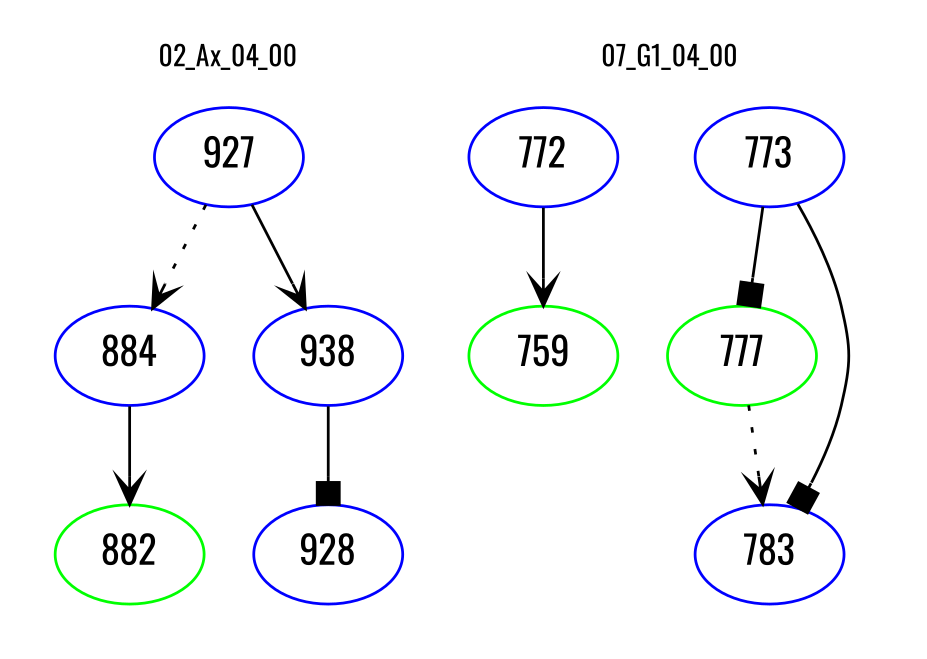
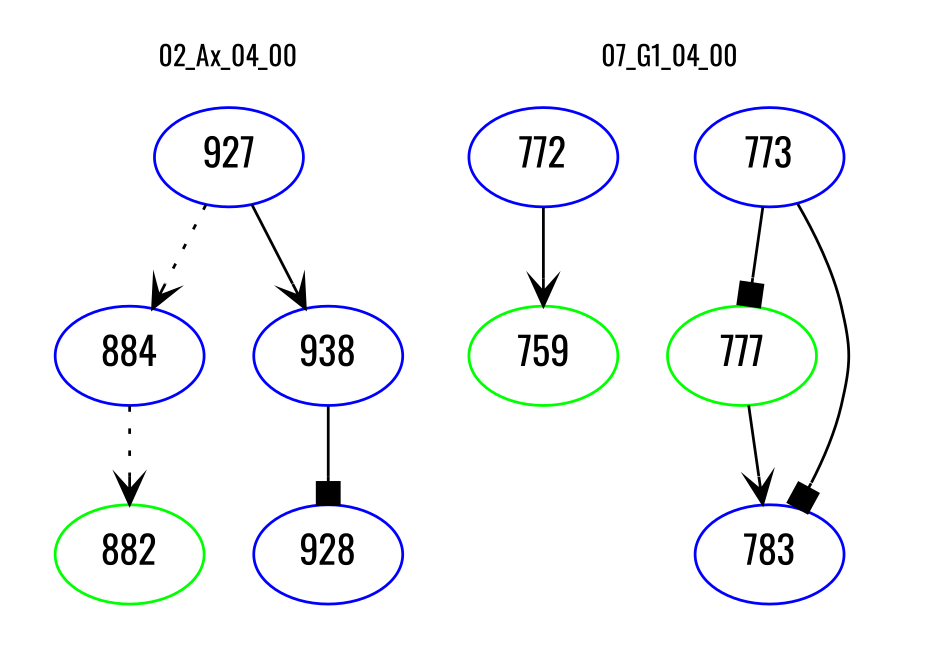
edge "777" -> "783": style dotted -> solid
edge "884" -> "882": style solid -> dotted
